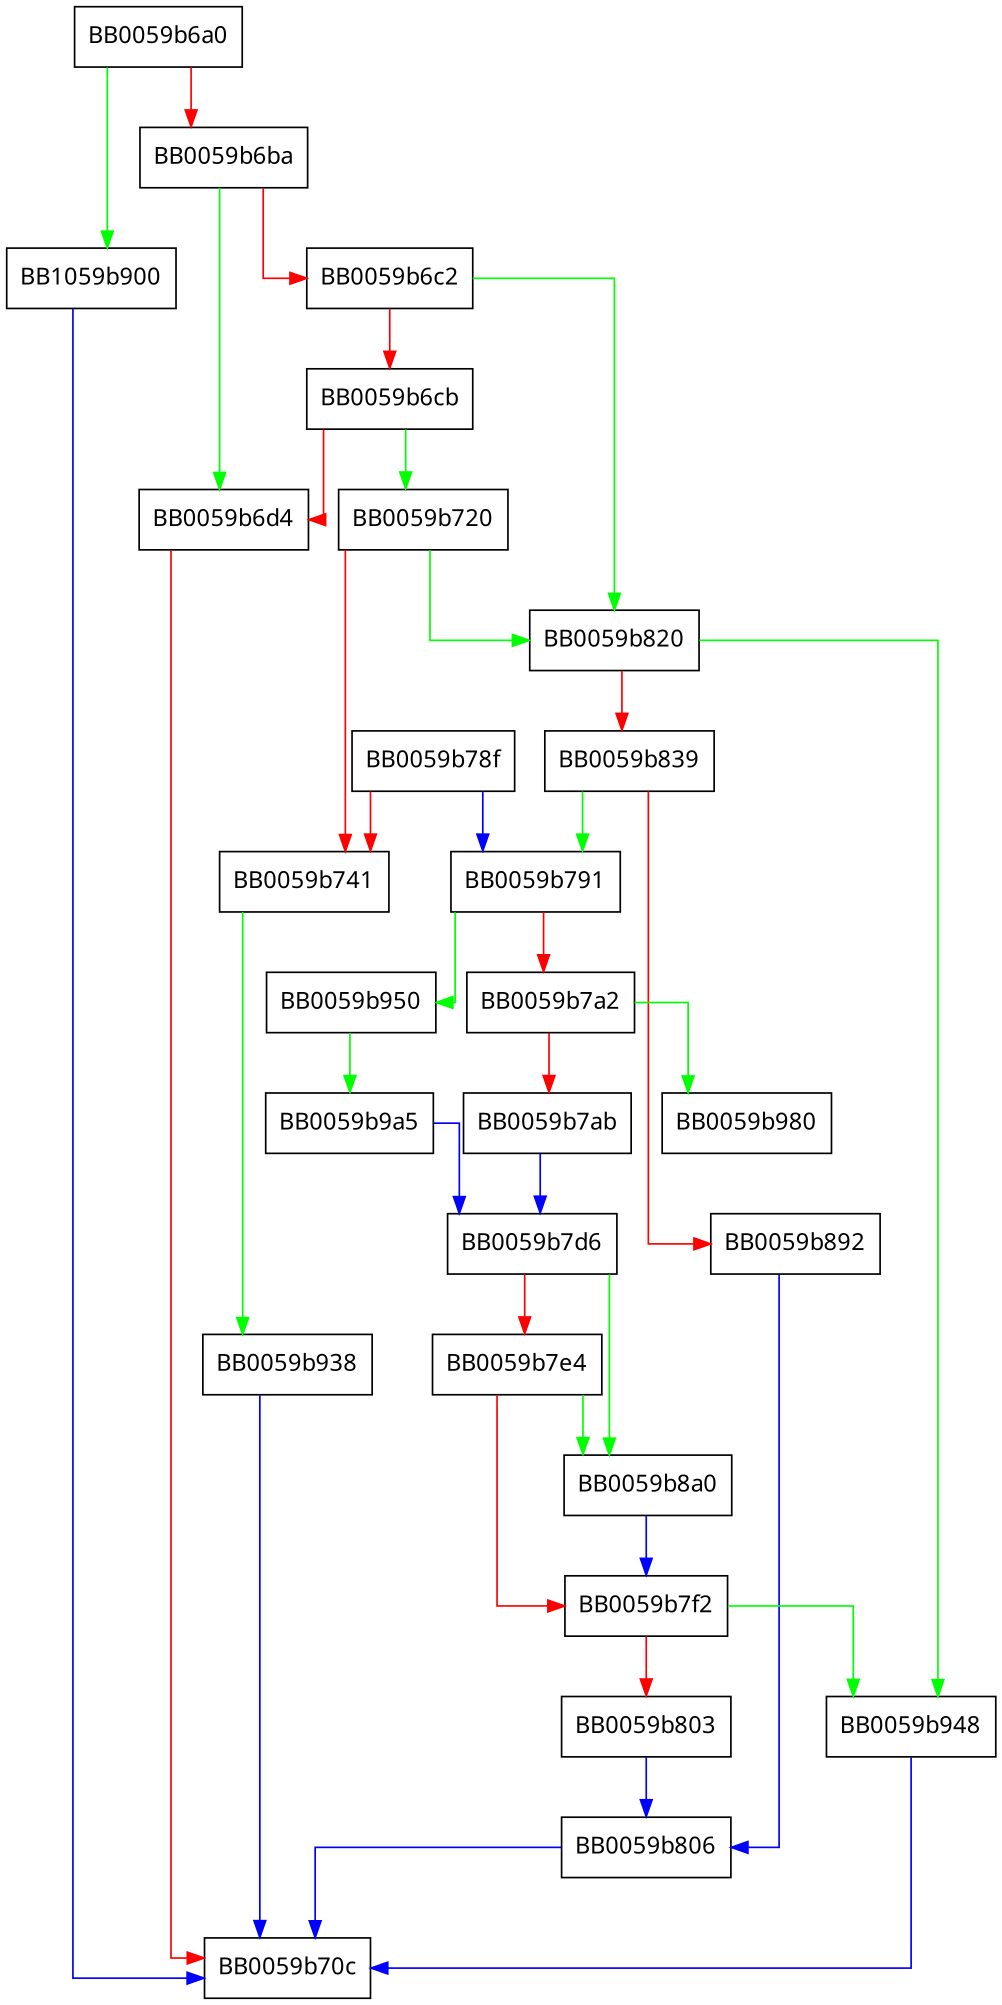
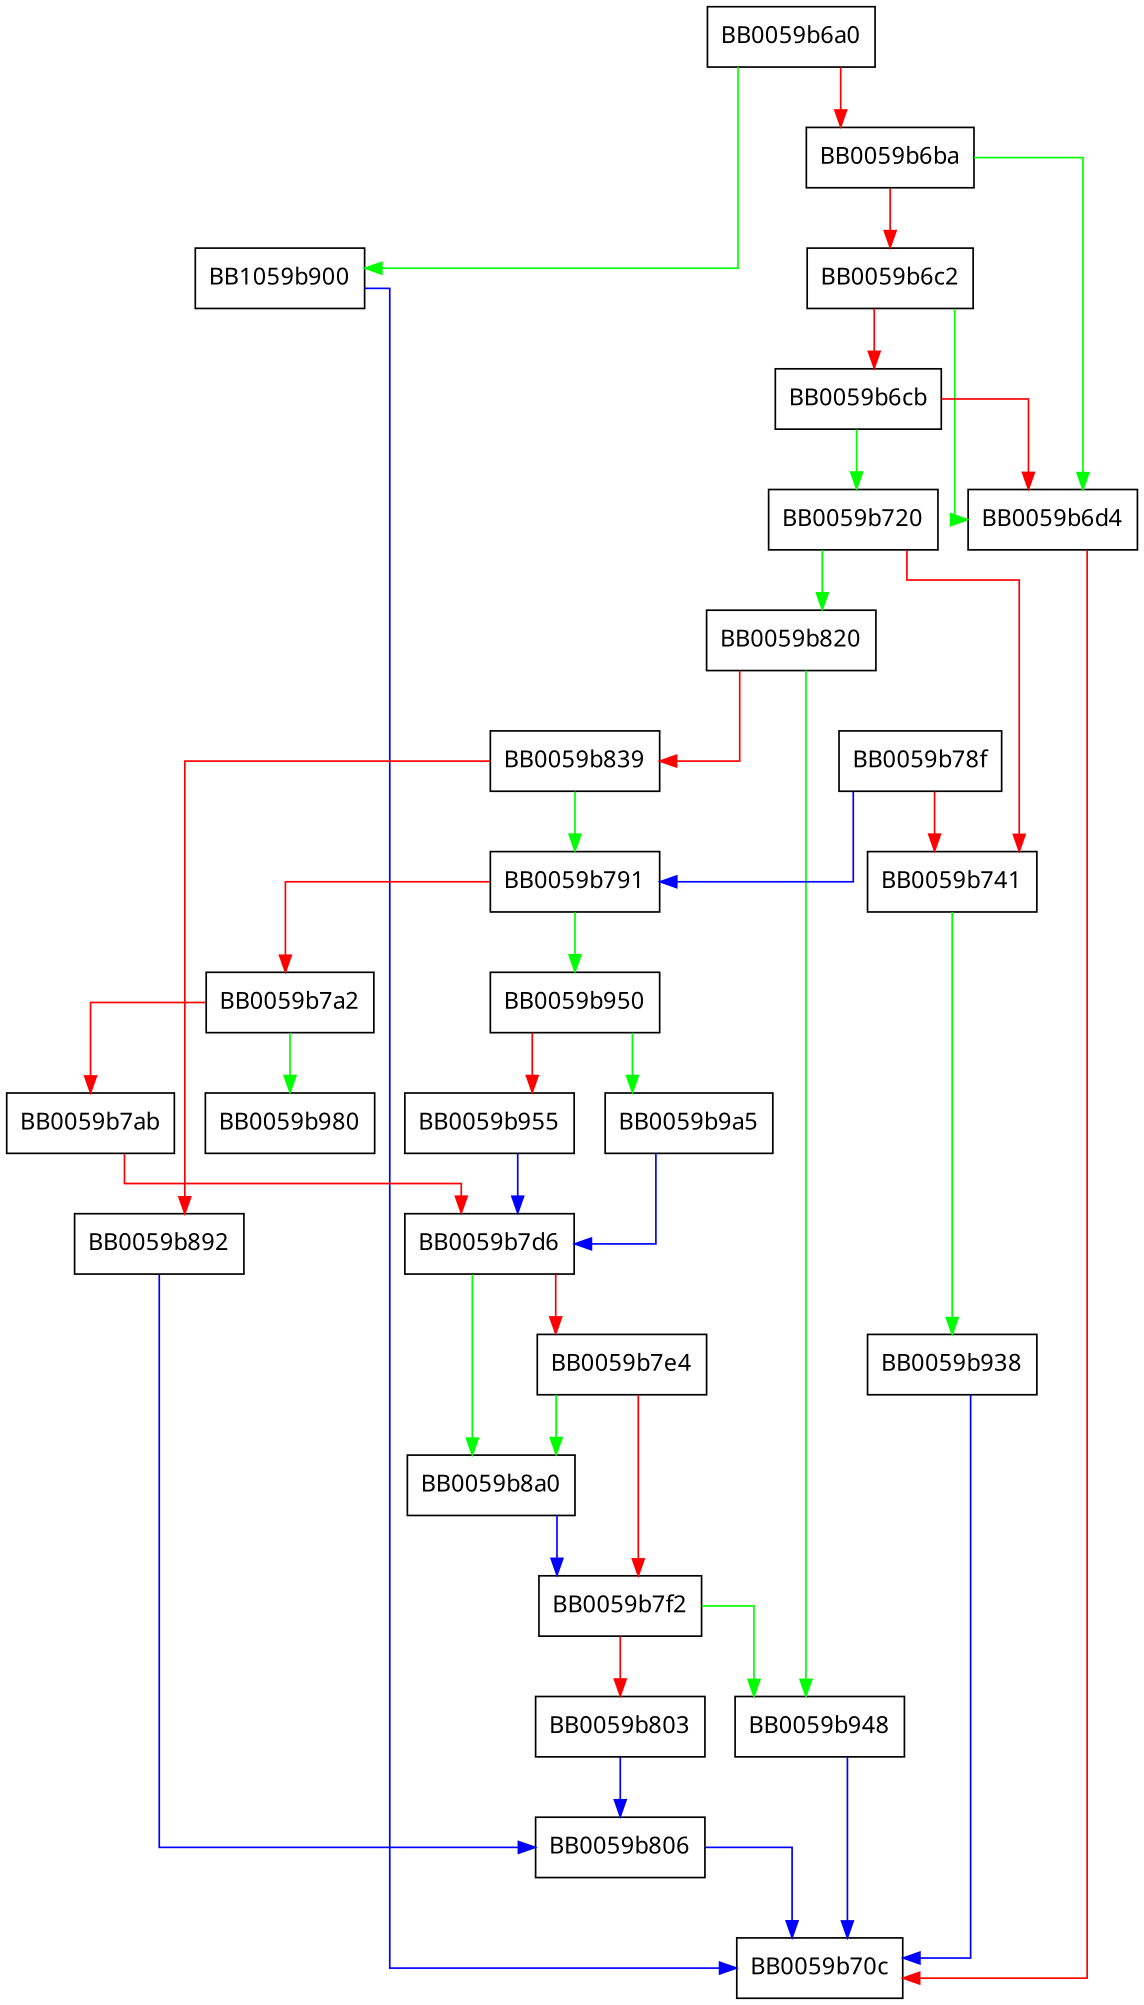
edge "BB0059b6c2" -> "BB0059b820": now "BB0059b6c2" -> "BB0059b6d4"
node "BB0059b955": added
edge "BB0059b7ab" -> "BB0059b7d6": color blue -> red
